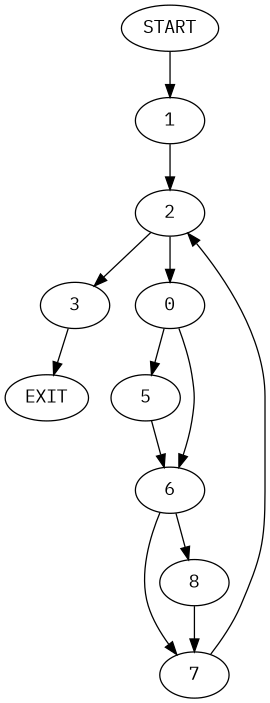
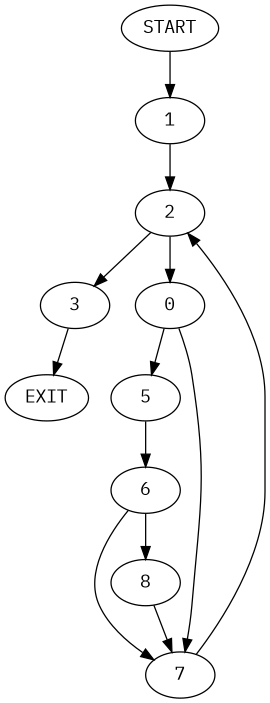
edge "0" -> "6": now "0" -> "7"
